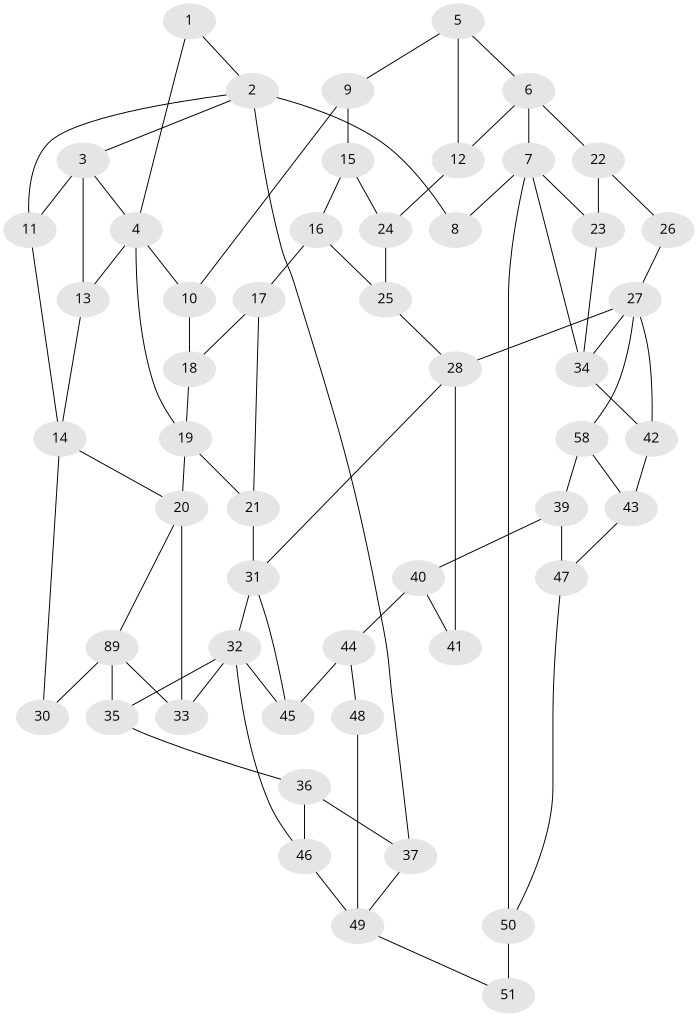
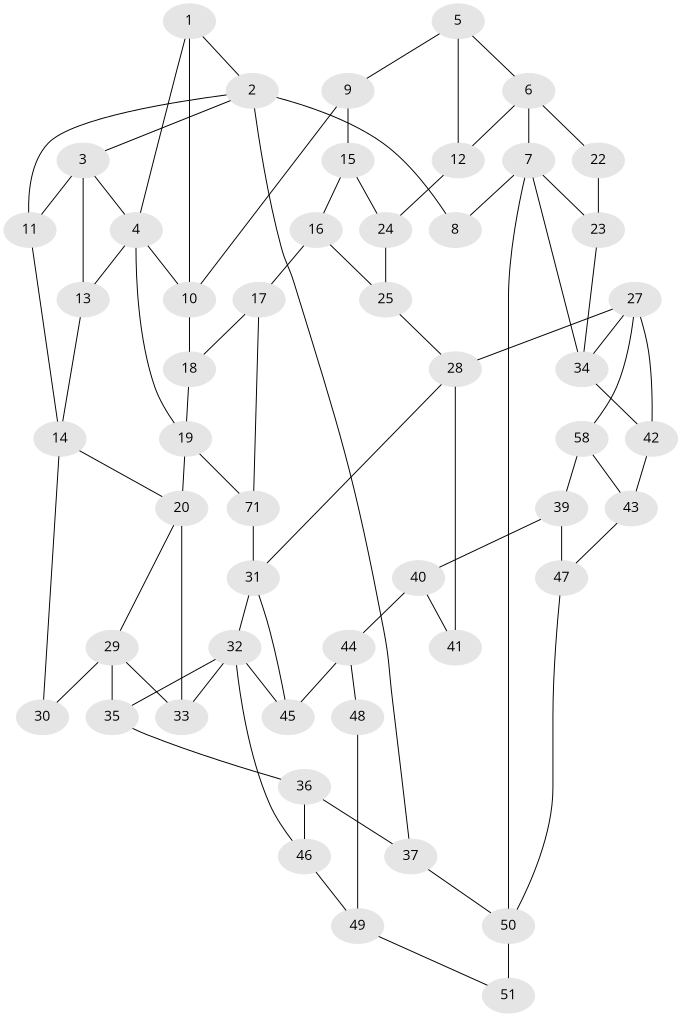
edge "1" -- "10": added
node "26": removed
node "21": label "21" -> "71"
node "89": label "89" -> "29"
edge "37" -- "49": now "37" -- "50"
